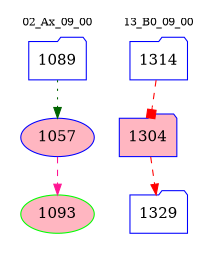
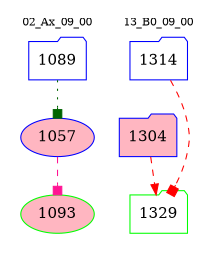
edge "1089" -> "1057": arrowhead normal -> box
edge "1314" -> "1304": now "1314" -> "1329"
edge "1057" -> "1093": arrowhead normal -> box
node "1329": color blue -> green
